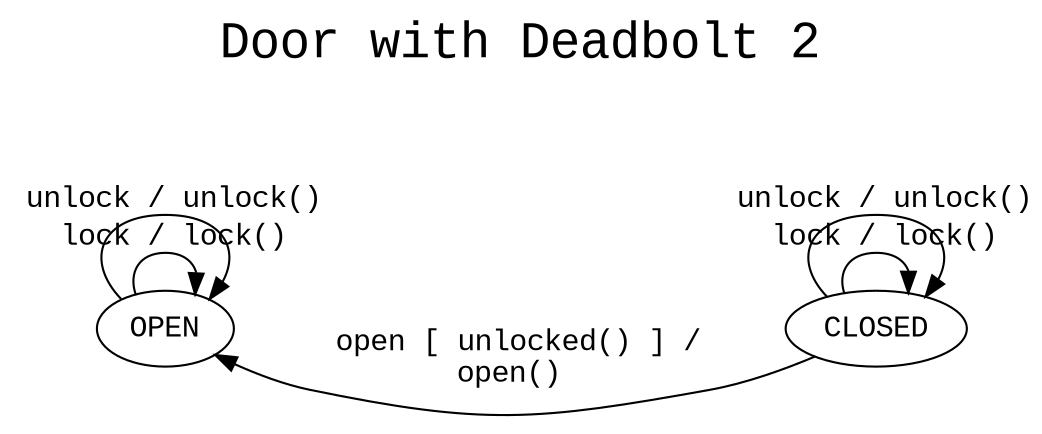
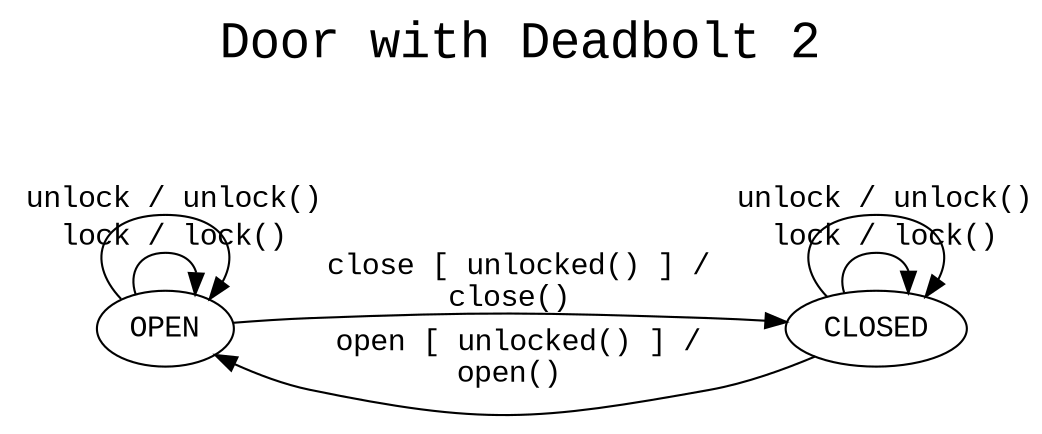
edge "OPEN" -> "CLOSED": added, label "close [ unlocked() ] / close()"
